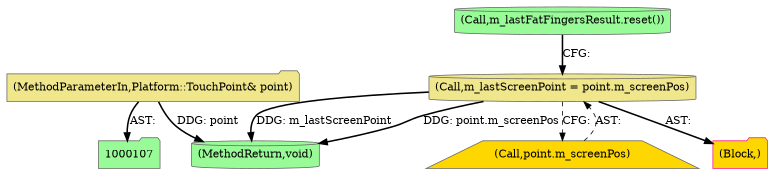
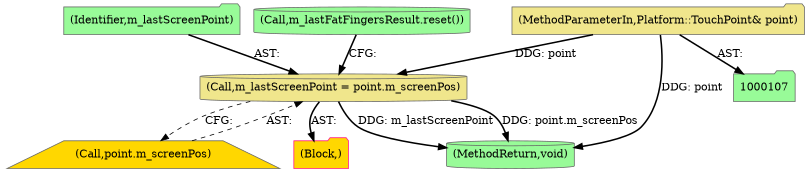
node "(Identifier,m_lastScreenPoint)": added
edge "(MethodParameterIn,Platform::TouchPoint& point)" -> "(Call,m_lastScreenPoint = point.m_screenPos)": added, label "DDG: point"
